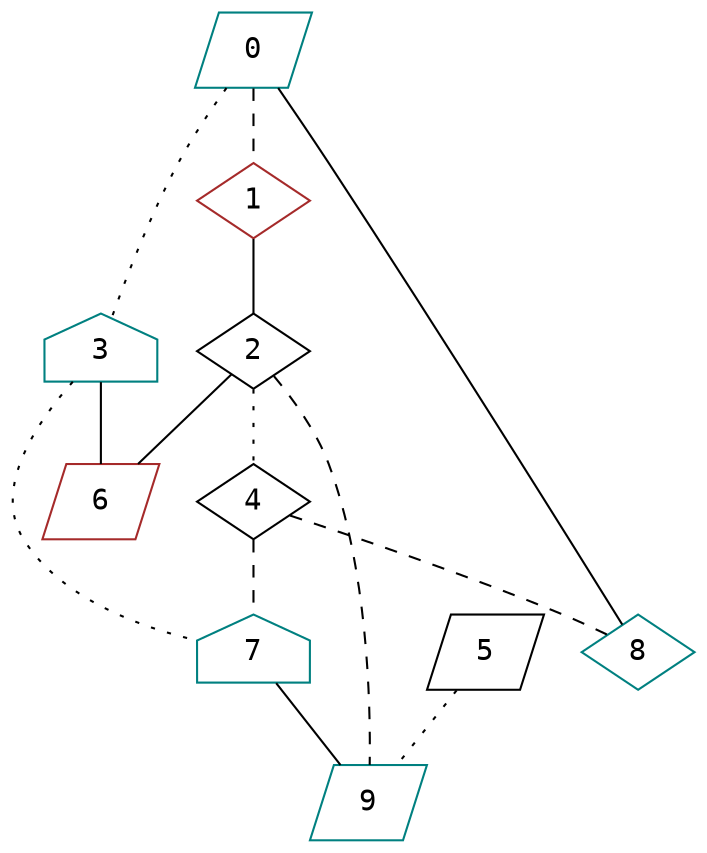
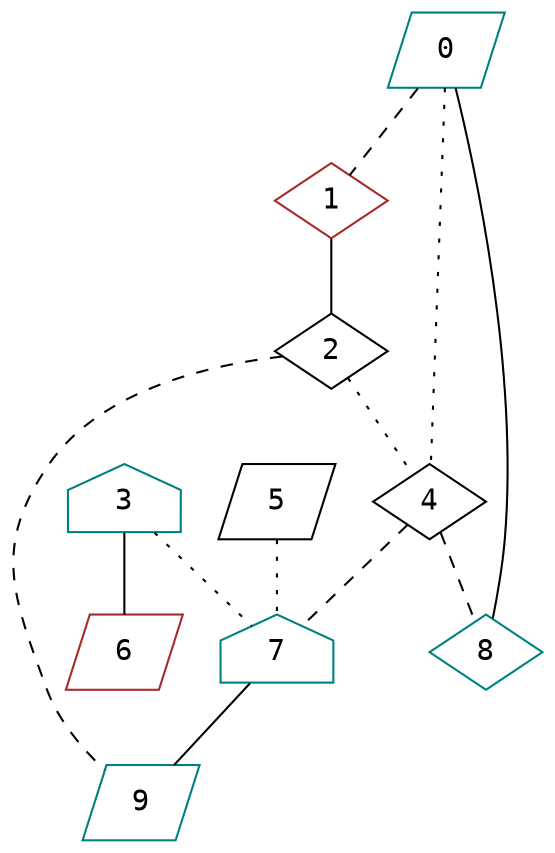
edge "0" -- "3": now "0" -- "4"
edge "2" -- "6": removed
edge "5" -- "9": now "5" -- "7"
